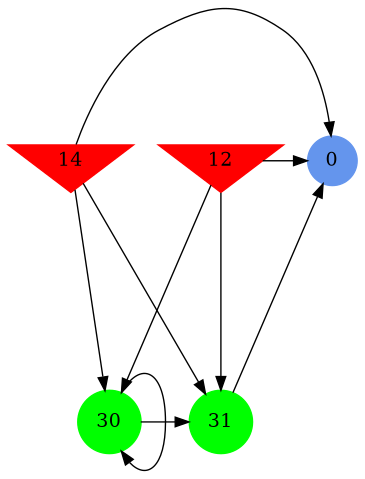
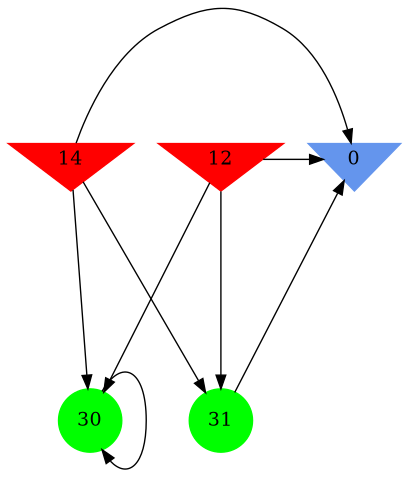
node "0": shape circle -> invtriangle
edge "30" -> "31": removed
